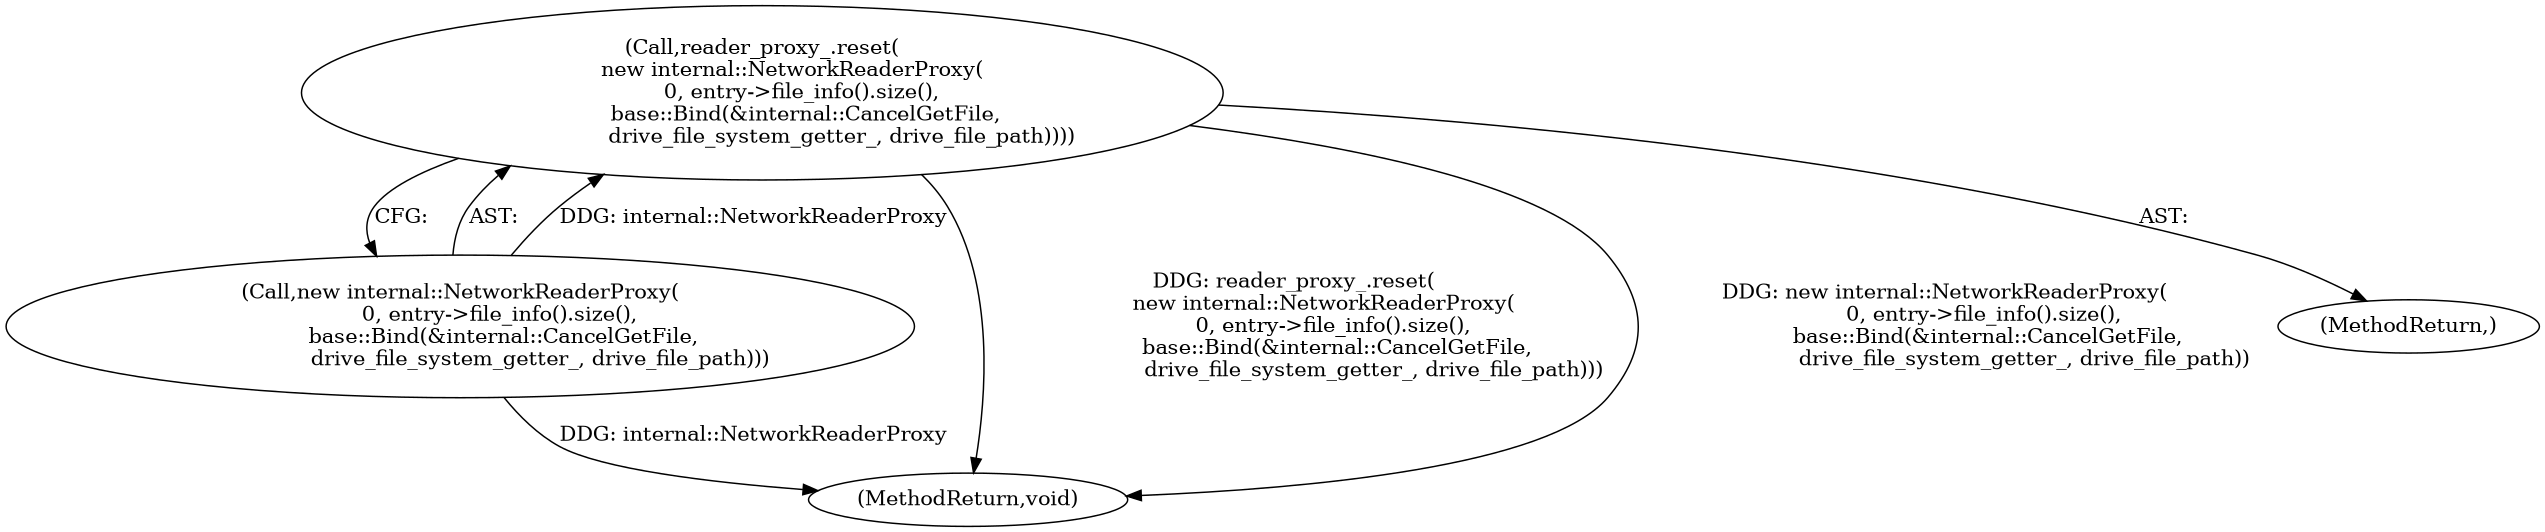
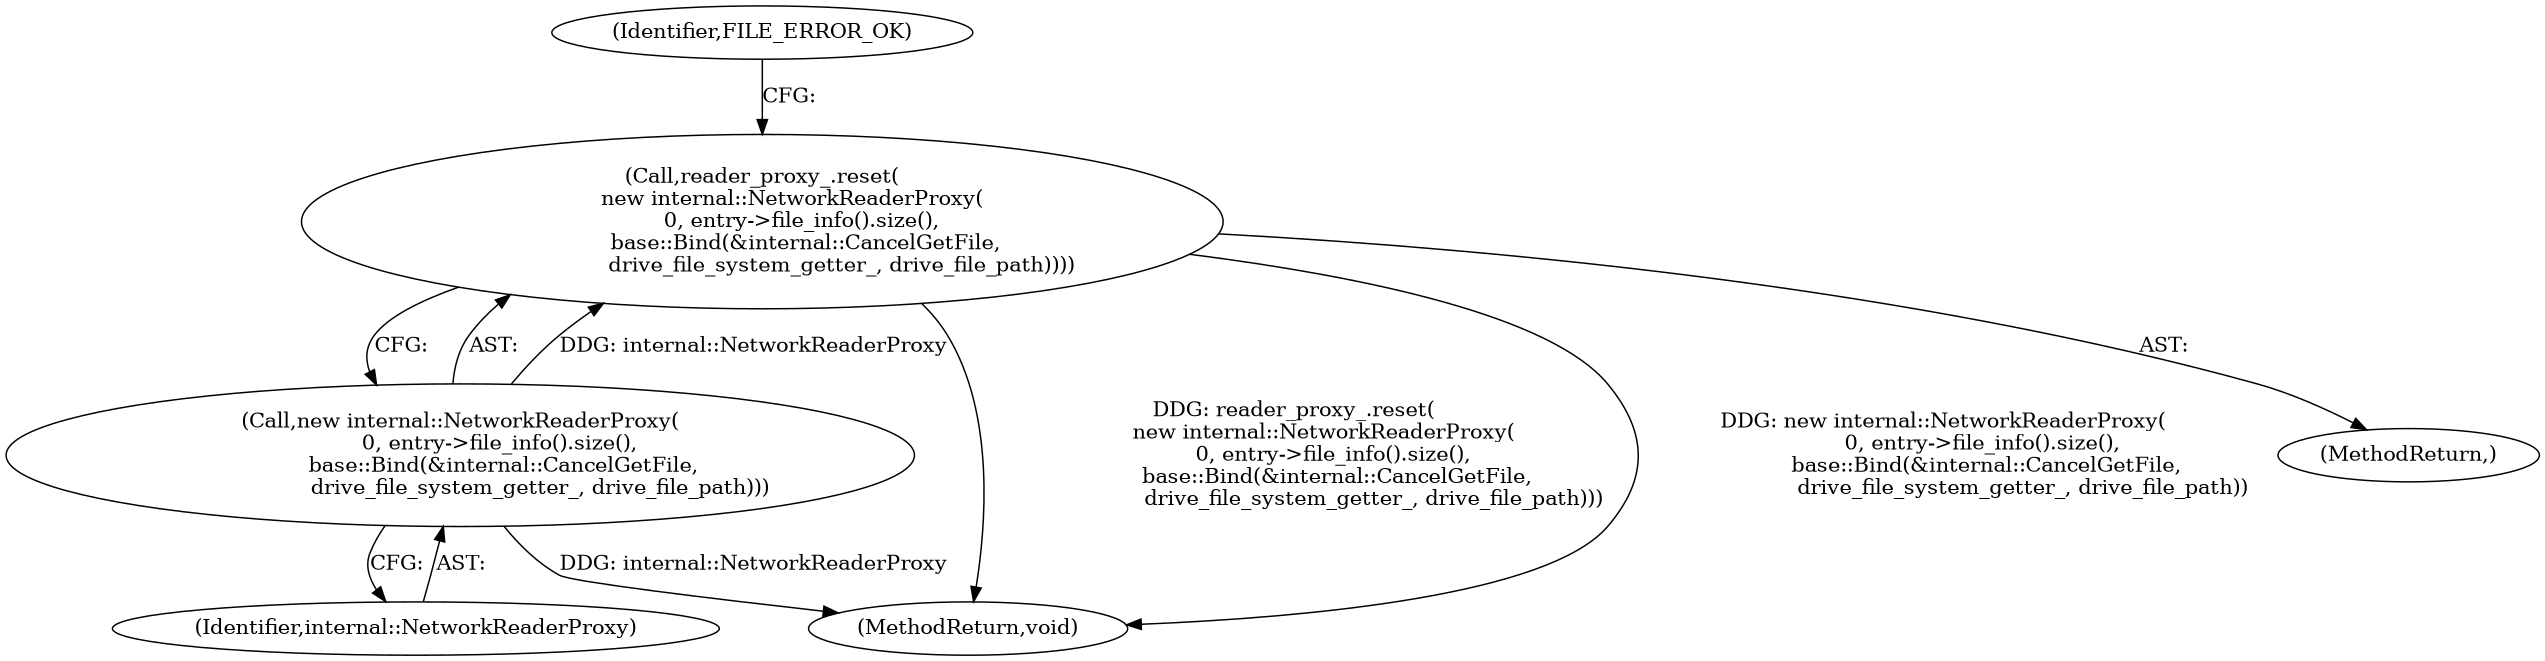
node "(Identifier,FILE_ERROR_OK)": added
node "(Identifier,internal::NetworkReaderProxy)": added
